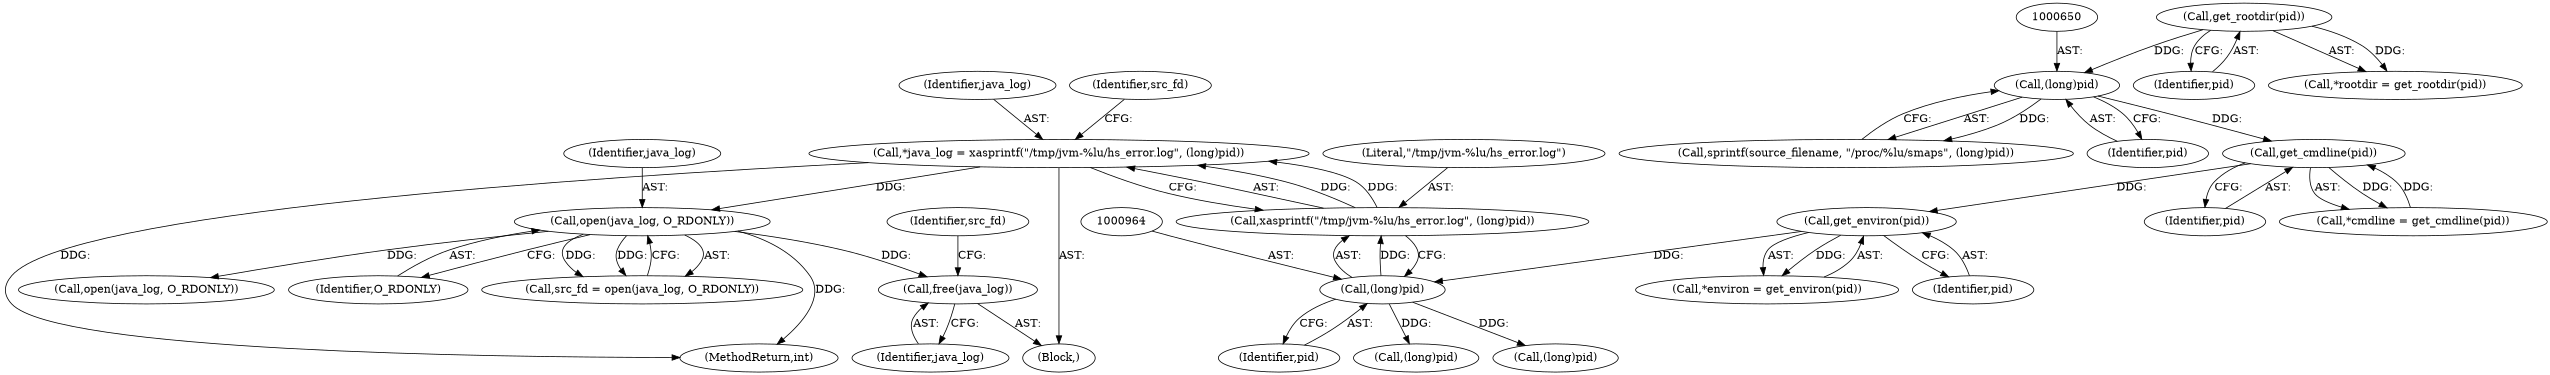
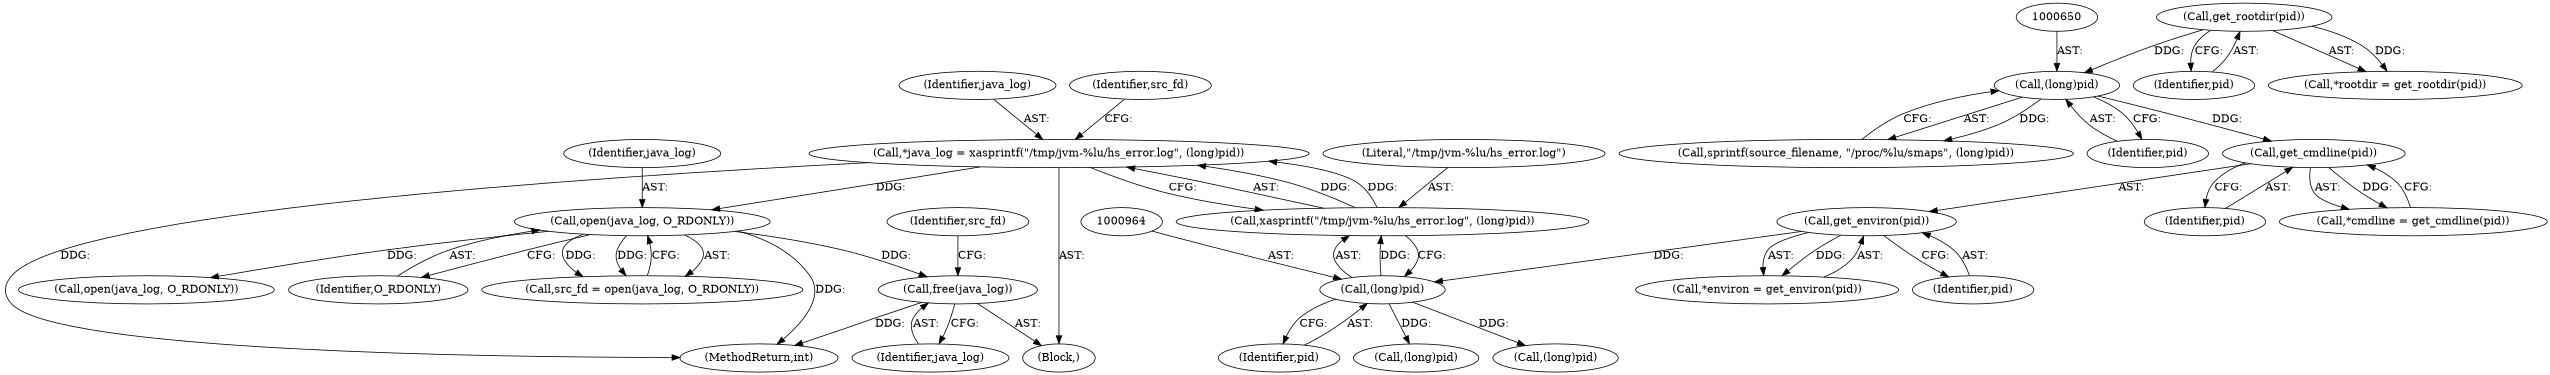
edge "(Call,get_cmdline(pid))" -> "(Call,get_environ(pid))": label "DDG: " -> "AST: "
edge "(Call,*cmdline = get_cmdline(pid))" -> "(Call,get_cmdline(pid))": label "DDG: " -> "CFG: "
edge "(Call,free(java_log))" -> "(MethodReturn,int)": added, label "DDG:"
